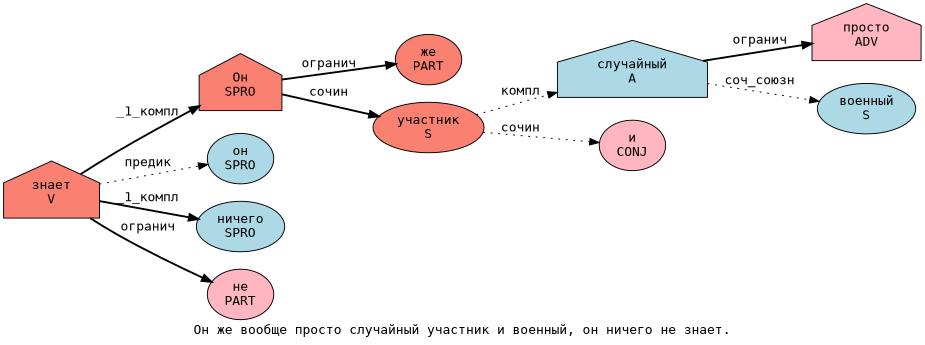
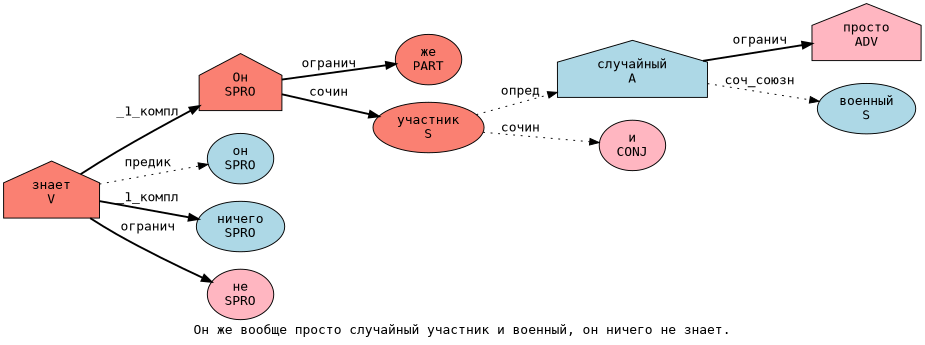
edge "участник S" -> "случайный A": label "компл" -> "опред"
node "не PART": label "не PART" -> "не SPRO"
